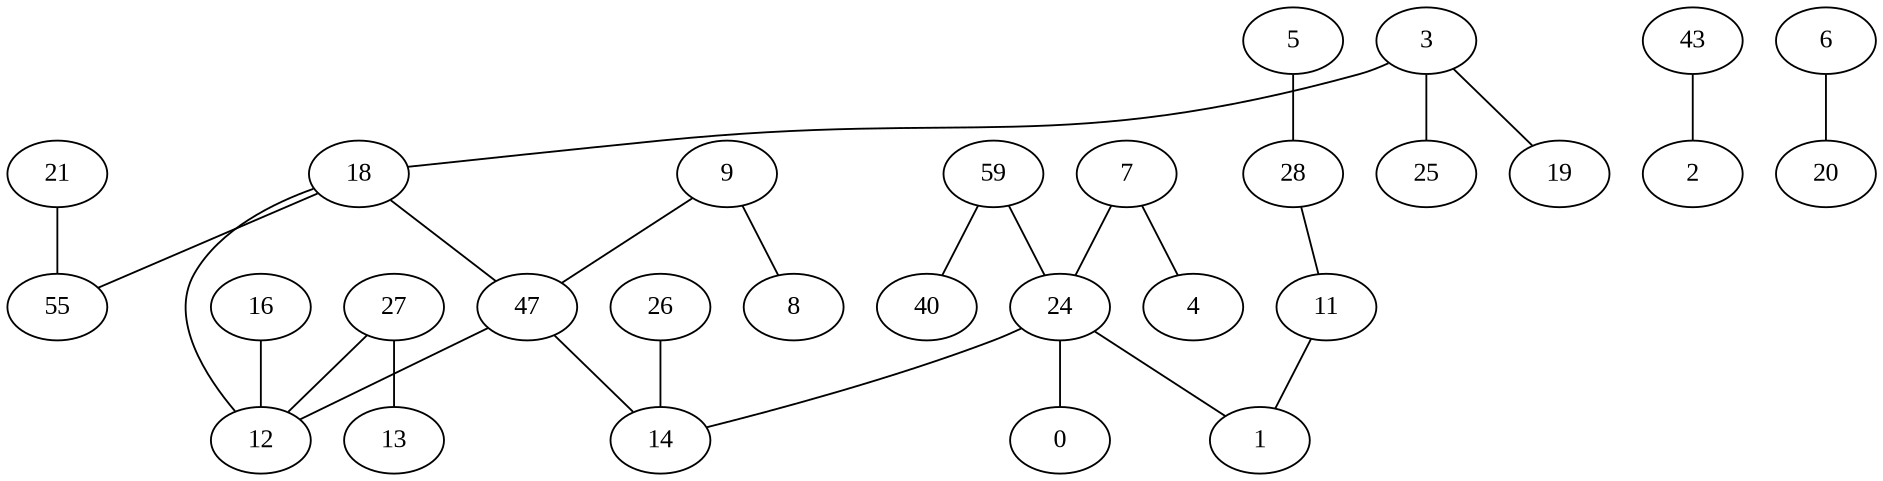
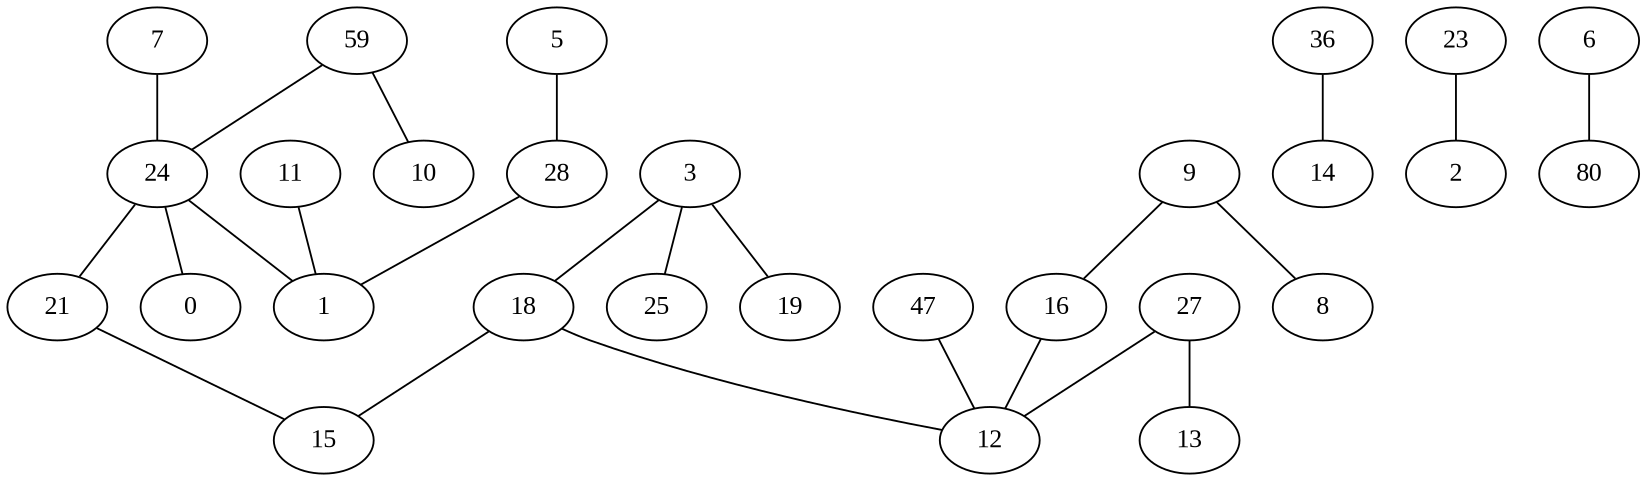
node "43": label "43" -> "23"
node "20": label "20" -> "80"
edge "18" -- "47": removed
edge "9" -- "47": now "9" -- "16"
edge "28" -- "11": now "28" -- "1"
node "55": label "55" -> "15"
node "26": label "26" -> "36"
node "40": label "40" -> "10"
node "4": removed
edge "47" -- "14": removed
edge "24" -- "14": now "24" -- "21"
